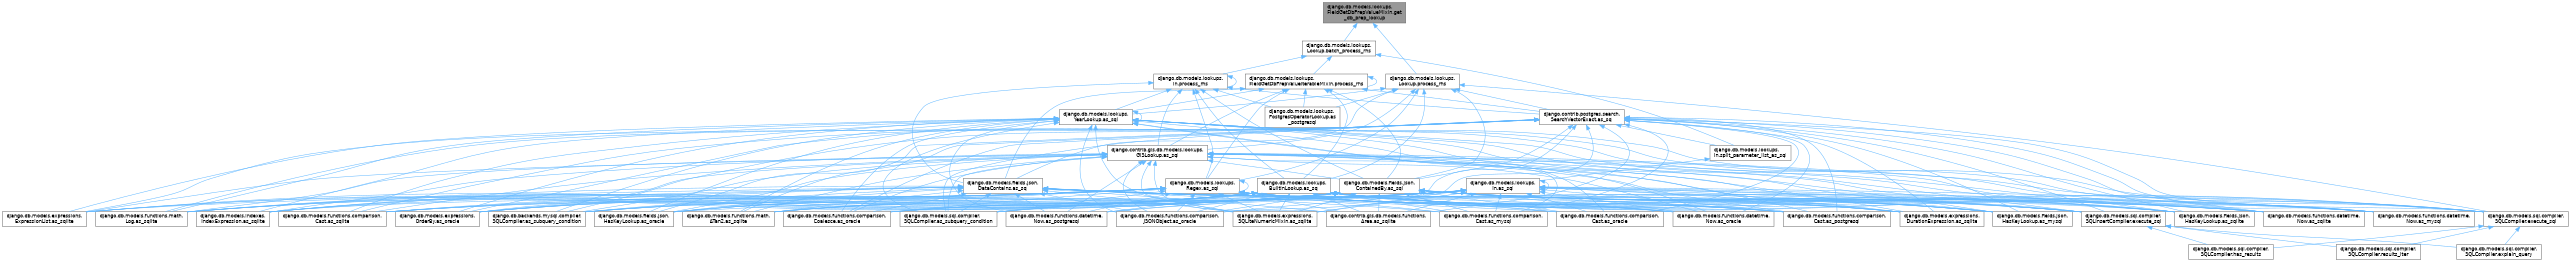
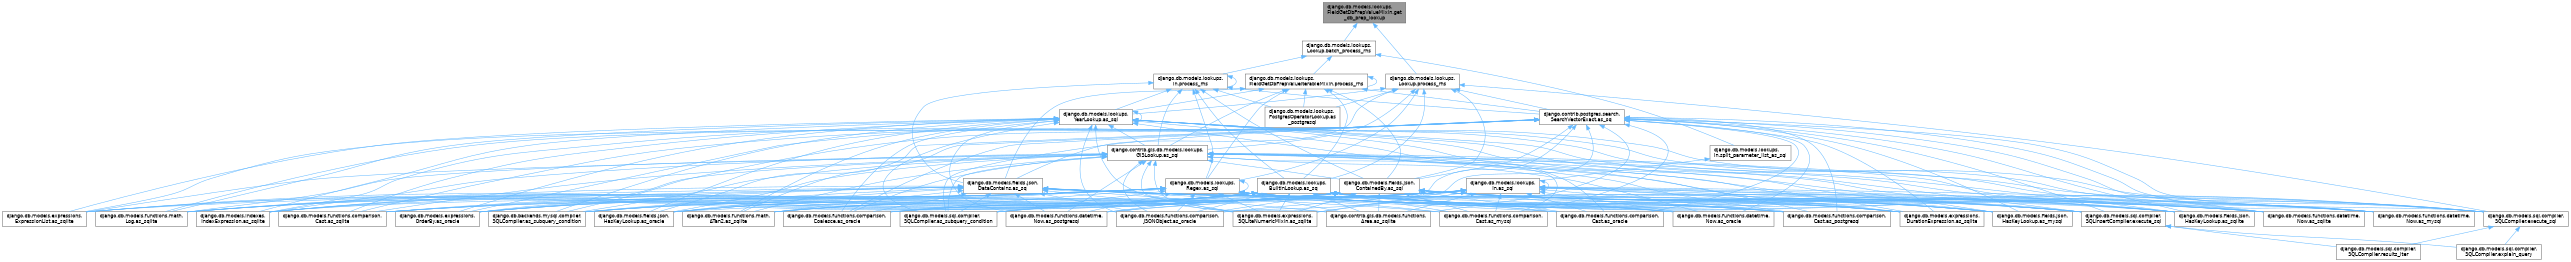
edge "django.db.models.lookups. In.split_parameter_list_as_sql" -> "django.contrib.postgres.search. SearchVectorExact.as_sql": now "django.db.models.indexes. IndexExpression.as_sqlite" -> "django.contrib.postgres.search. SearchVectorExact.as_sql"
edge "django.db.models.functions.datetime. Now.as_oracle" -> "django.db.models.lookups. YearLookup.as_sql": now "django.contrib.gis.db.models.lookups. GISLookup.as_sql" -> "django.db.models.lookups. YearLookup.as_sql"
node "django.db.models.sql.compiler. SQLCompiler.has_results": removed
